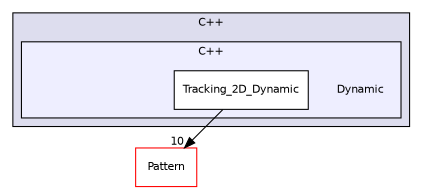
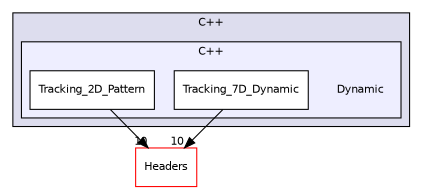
node "Tracking_2D_Pattern": added
node "Tracking_2D_Dynamic": label "Tracking_2D_Dynamic" -> "Tracking_7D_Dynamic"
node "Pattern": label "Pattern" -> "Headers"
